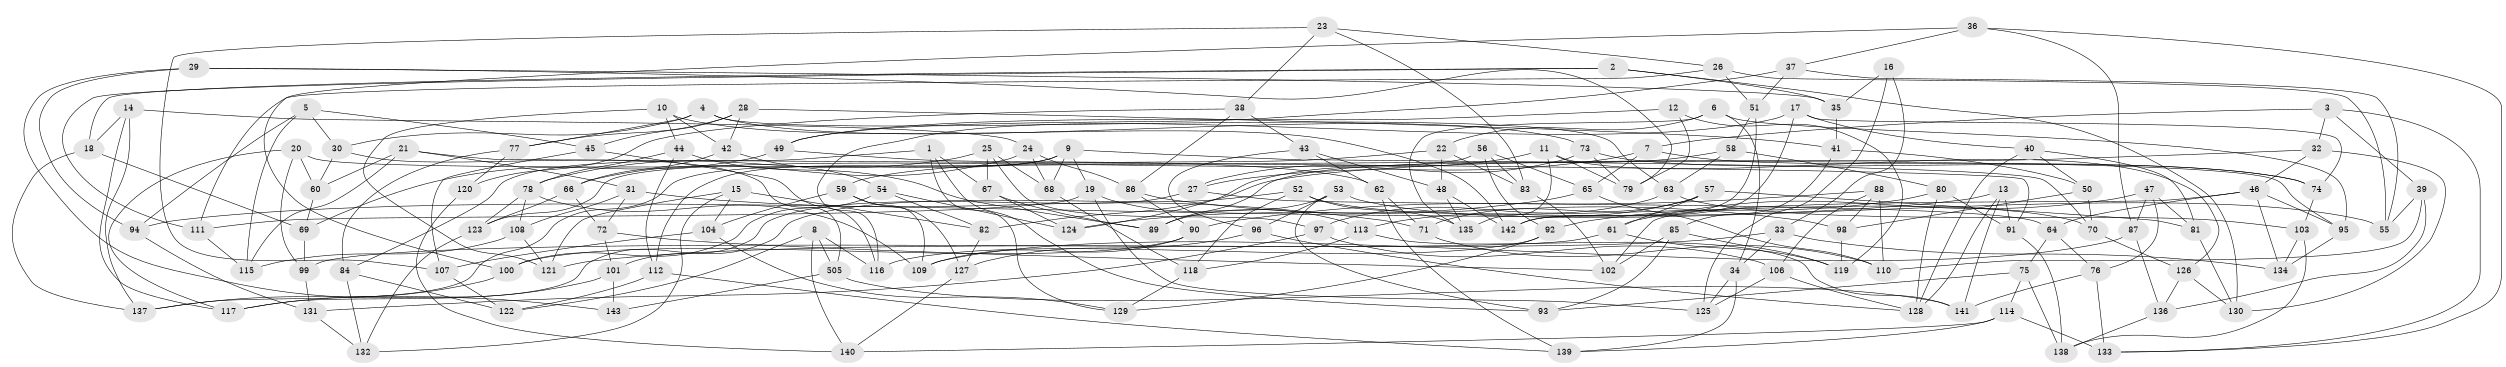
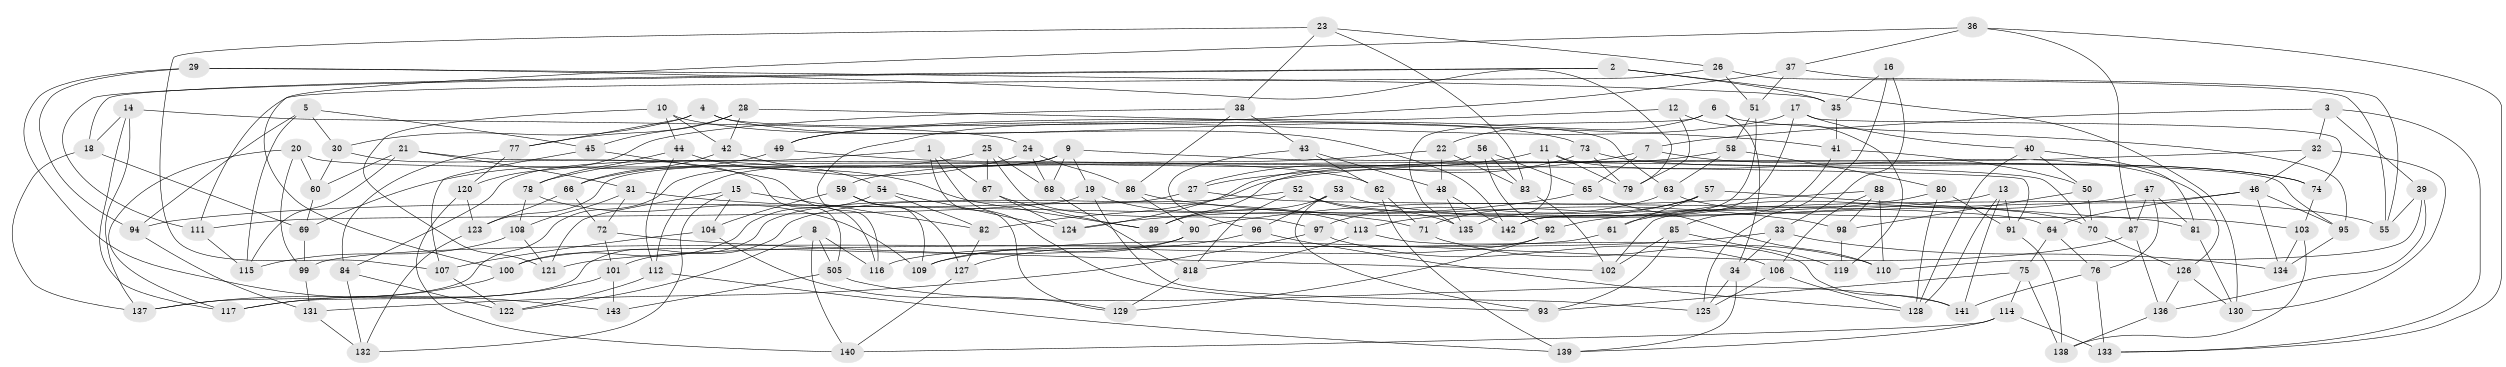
edge "78" -- "123": now "120" -- "123"
edge "61" -- "119": removed
node "118": label "118" -> "818"
